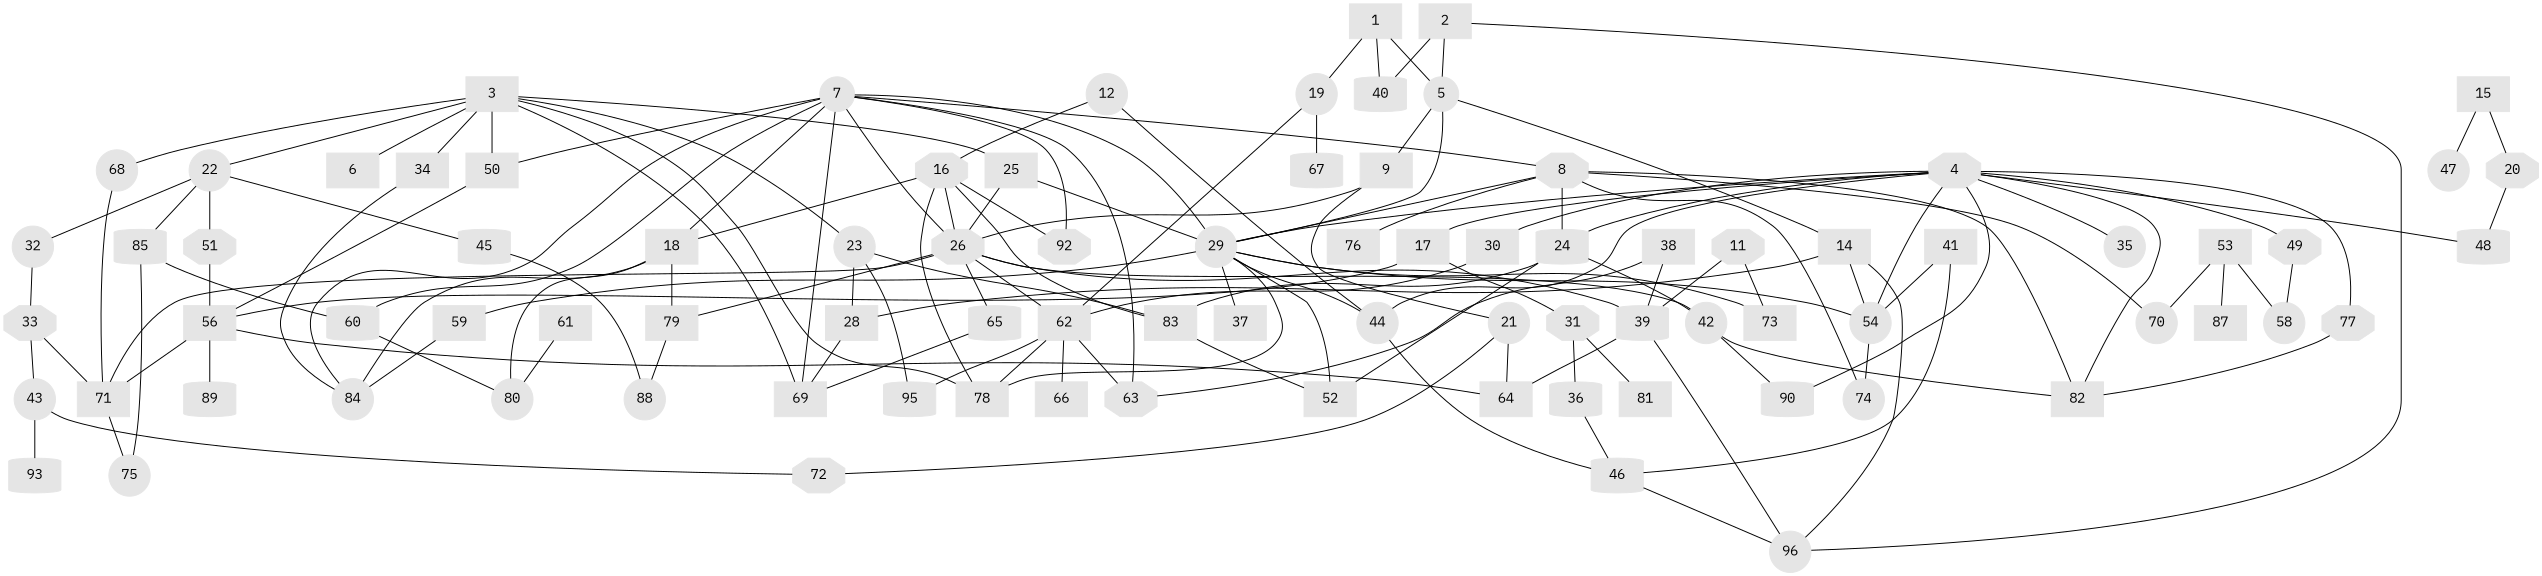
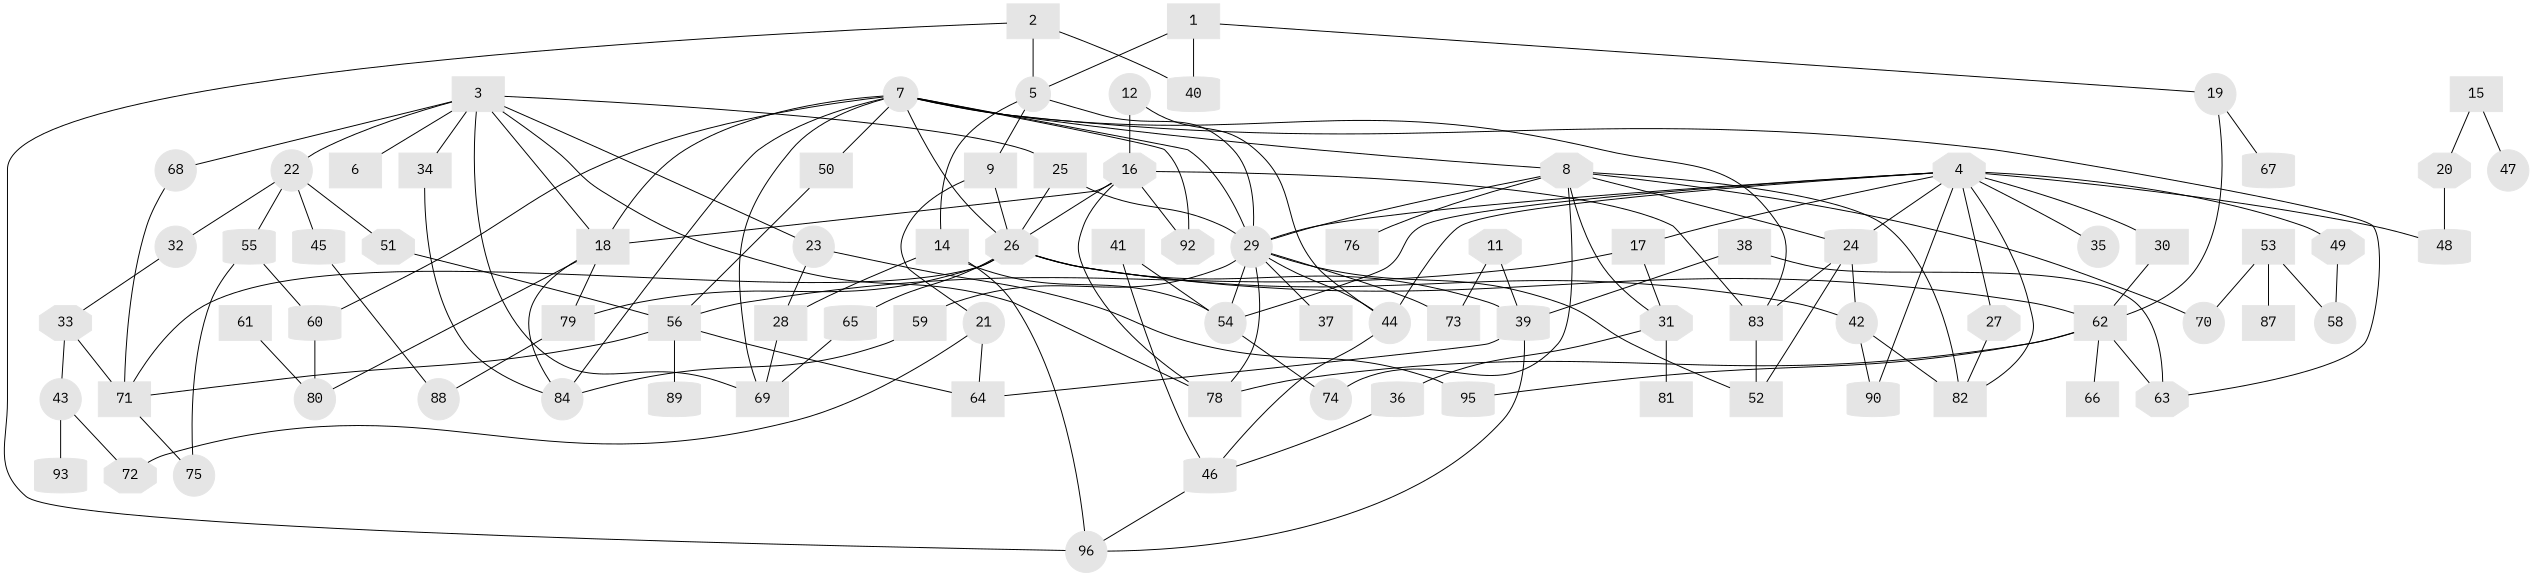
edge "3" -- "50": now "3" -- "18"
node "85": label "85" -> "55"
edge "8" -- "31": added
edge "23" -- "83": now "7" -- "83"
node "77": label "77" -> "27"
